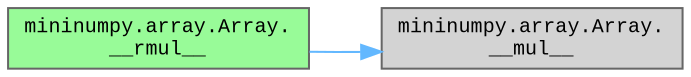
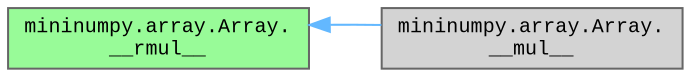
edge "mininumpy.array.Array. __rmul__" -> "mininumpy.array.Array. __mul__": reversed
